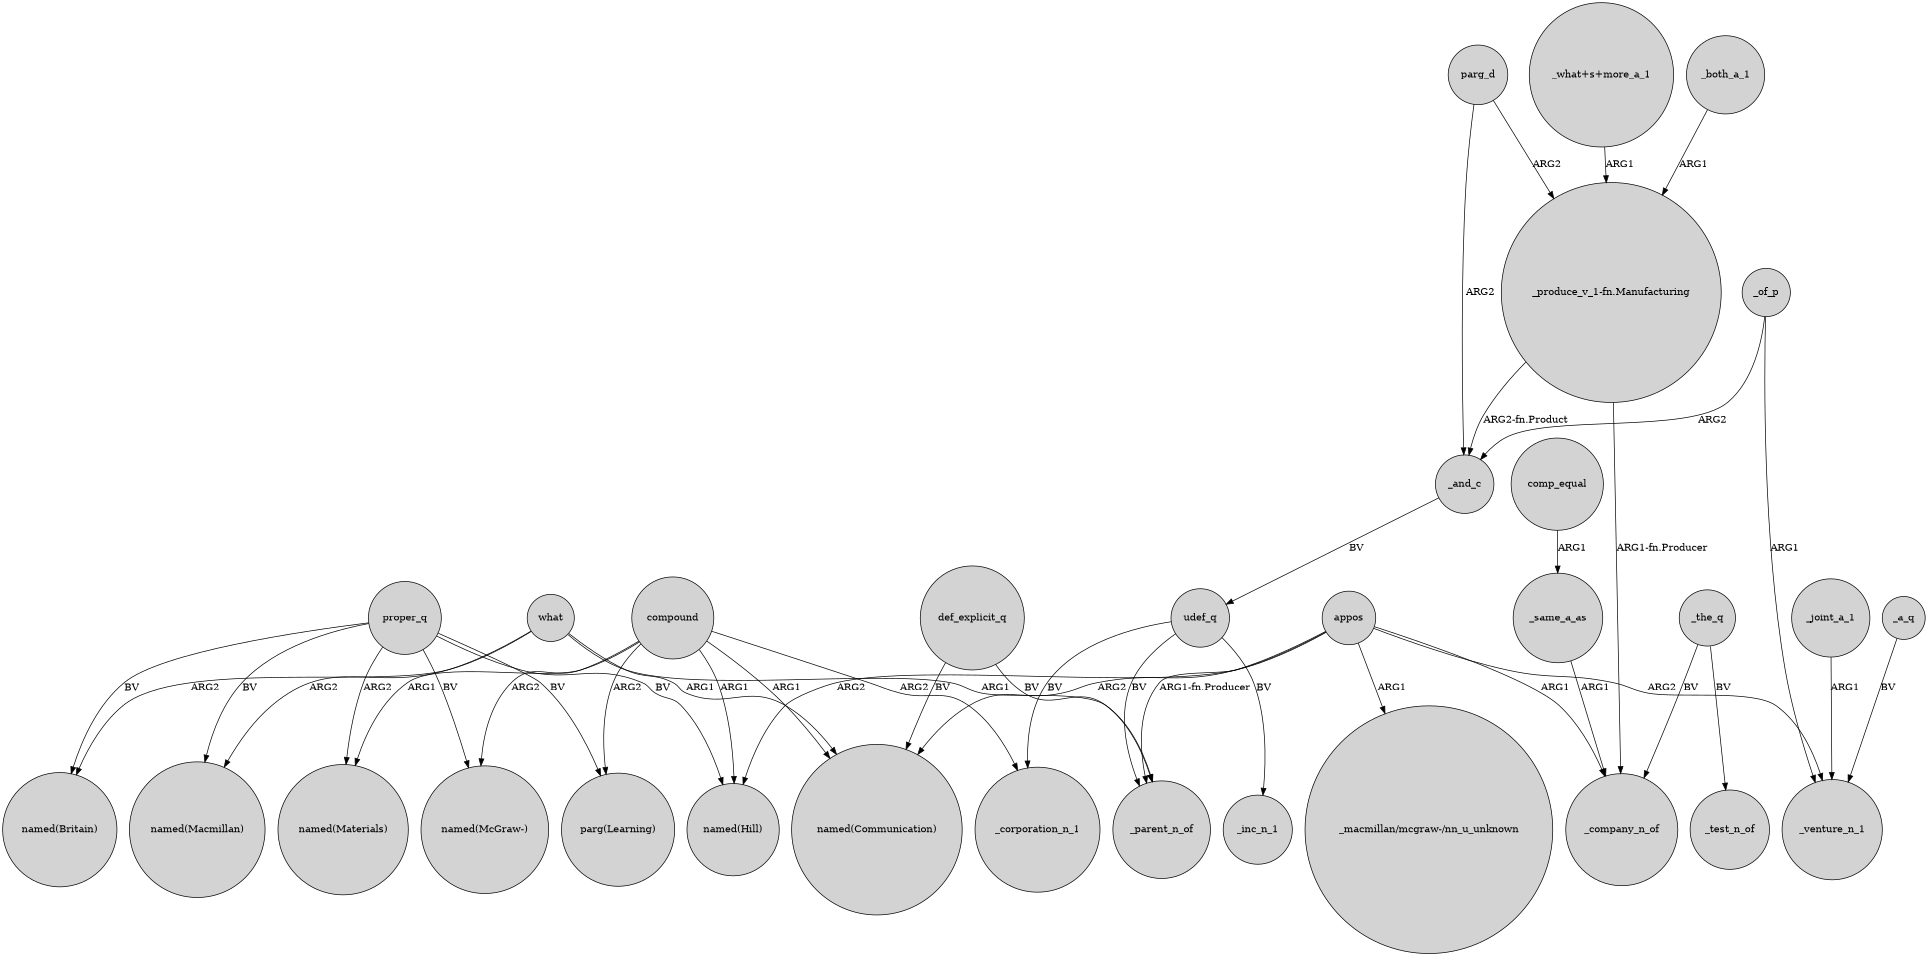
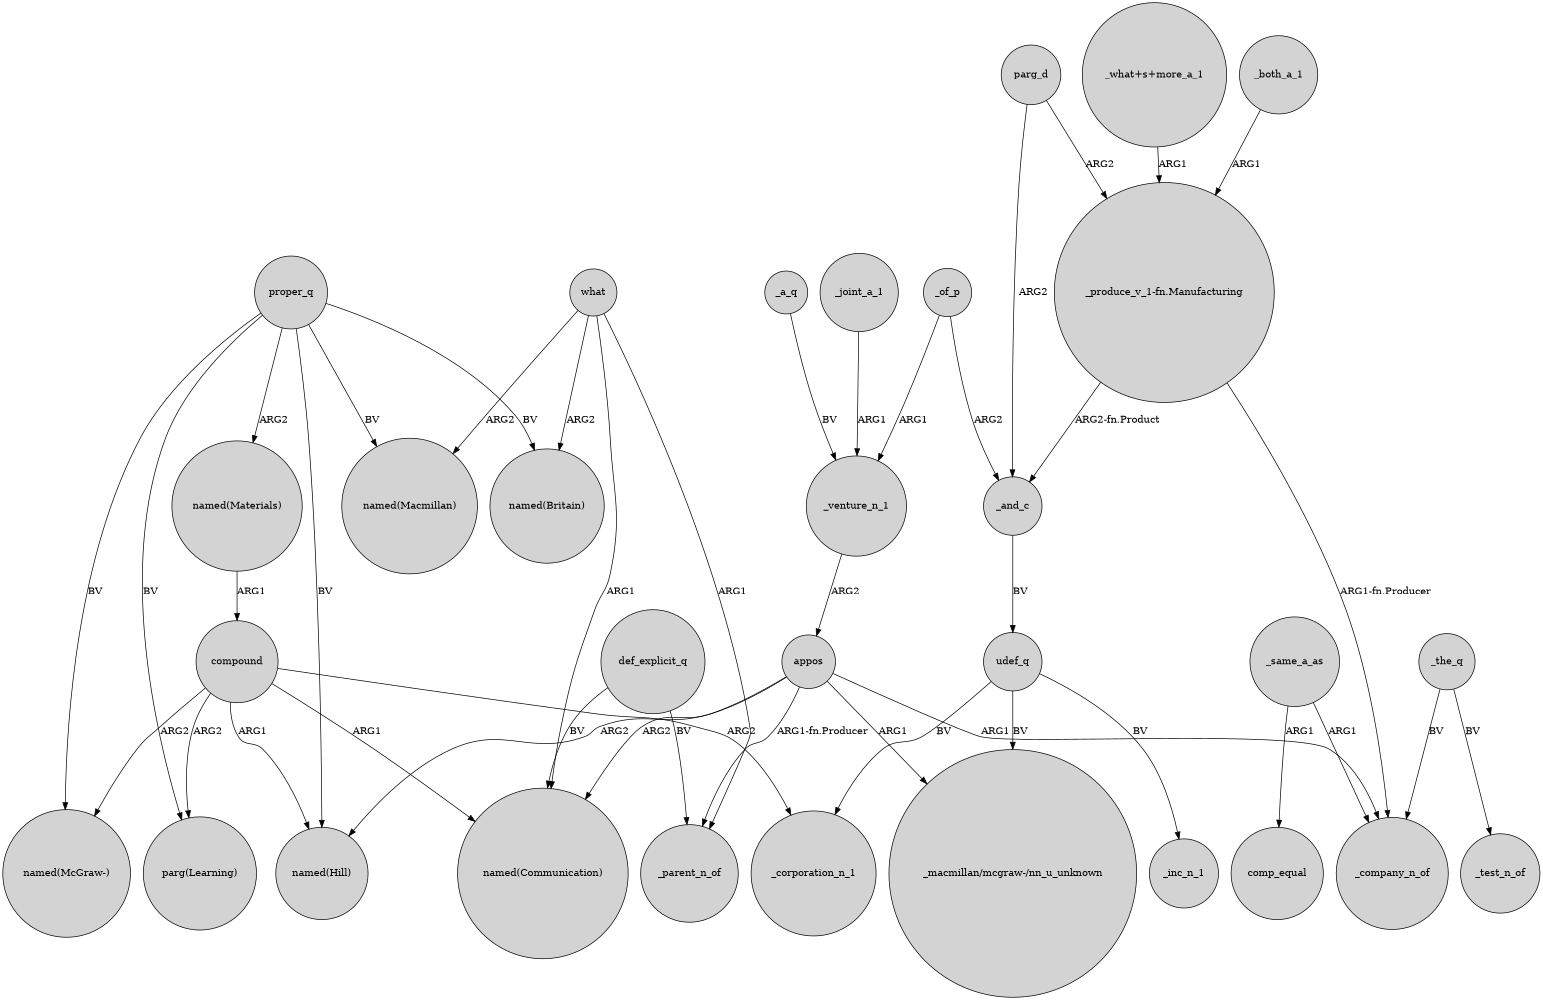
edge "comp_equal" -> "_same_a_as": reversed
edge "compound" -> "named(Materials)": reversed
edge "appos" -> "_venture_n_1": reversed
edge "udef_q" -> "_parent_n_of": now "udef_q" -> "_macmillan/mcgraw-/nn_u_unknown"
